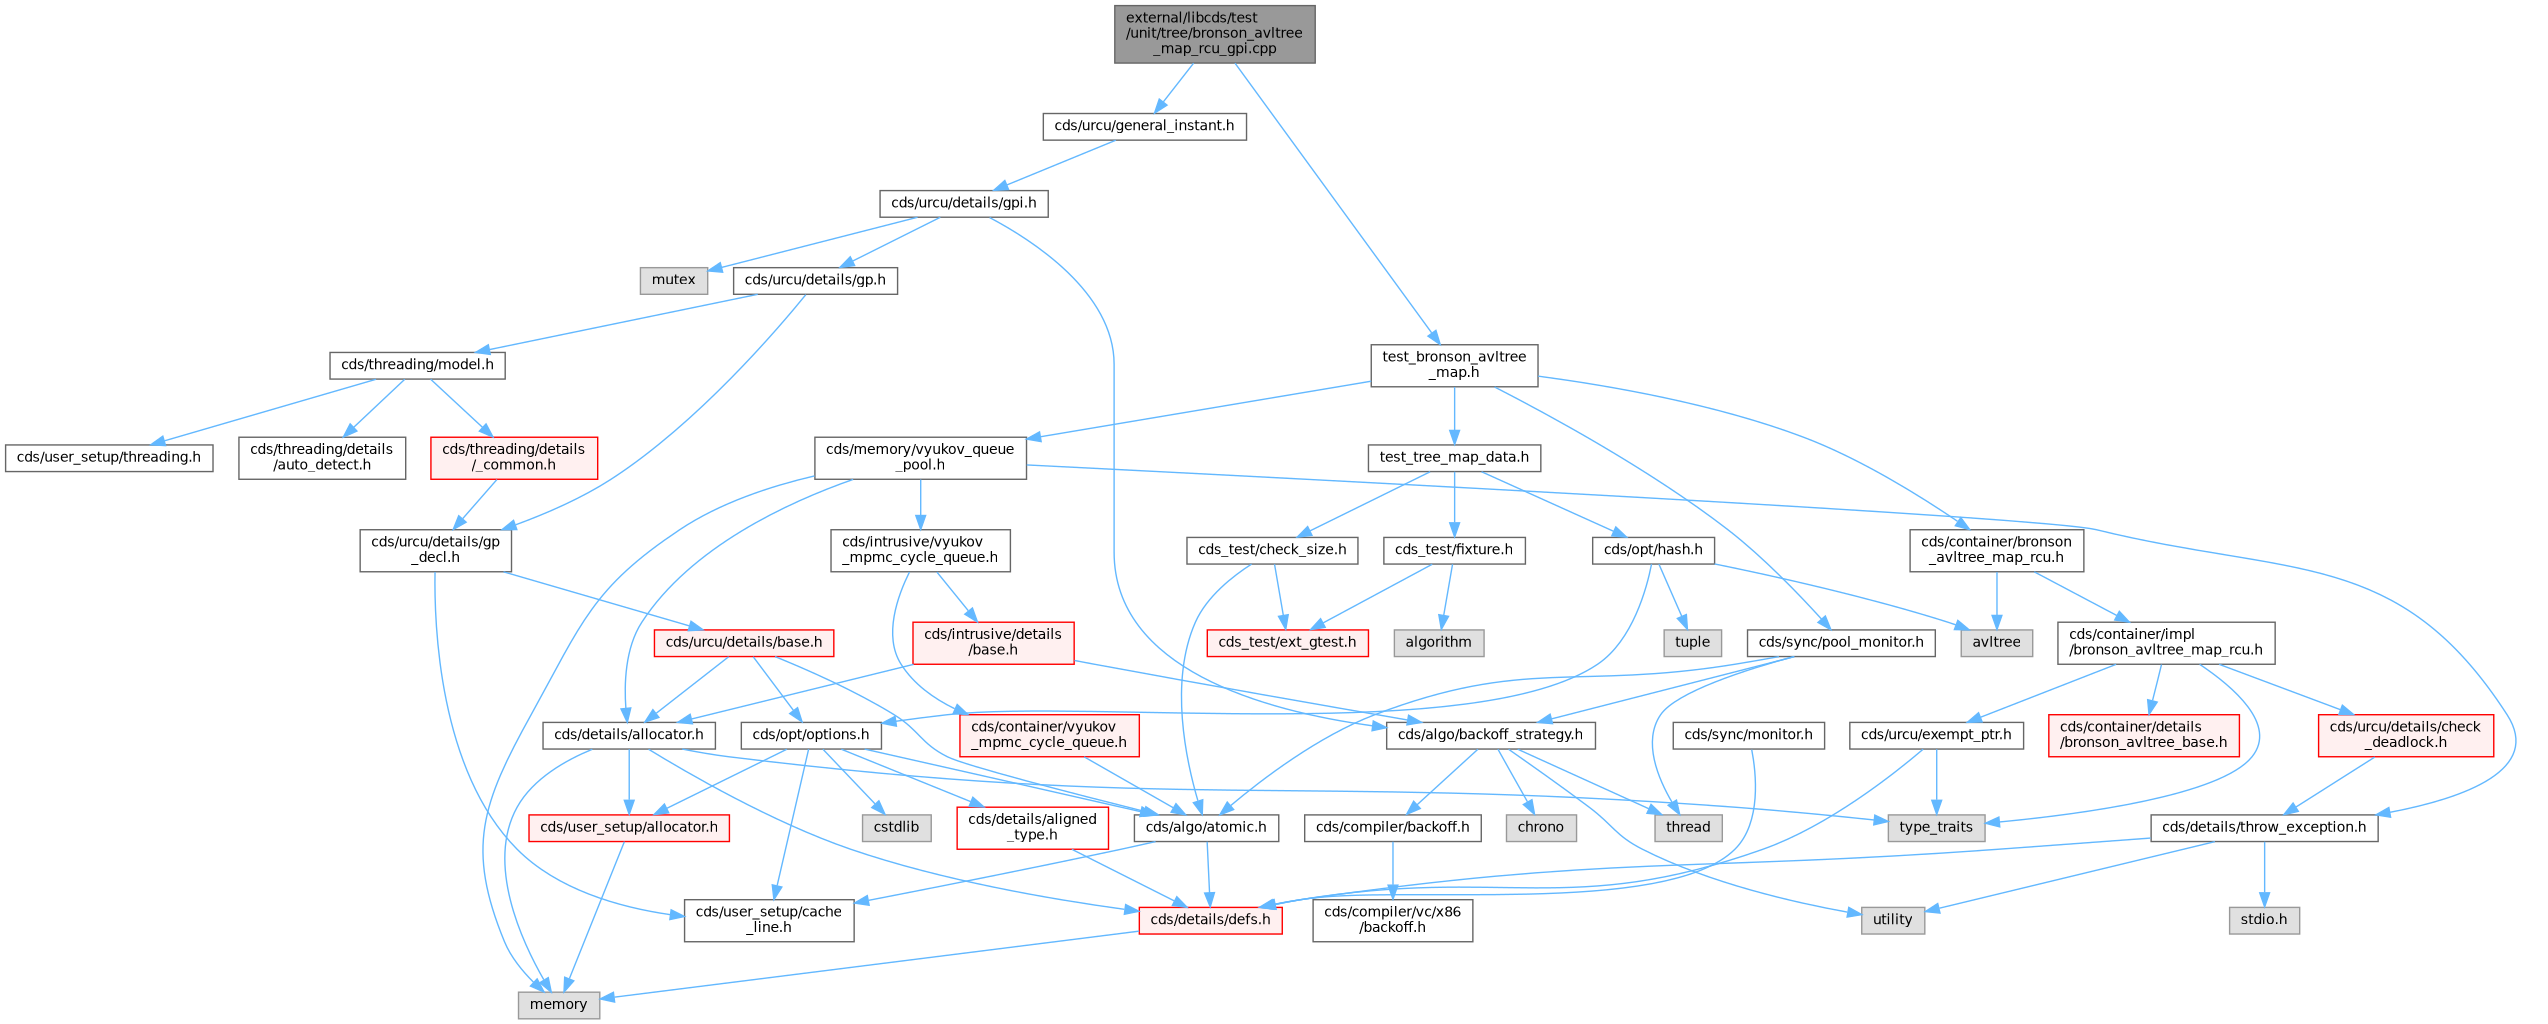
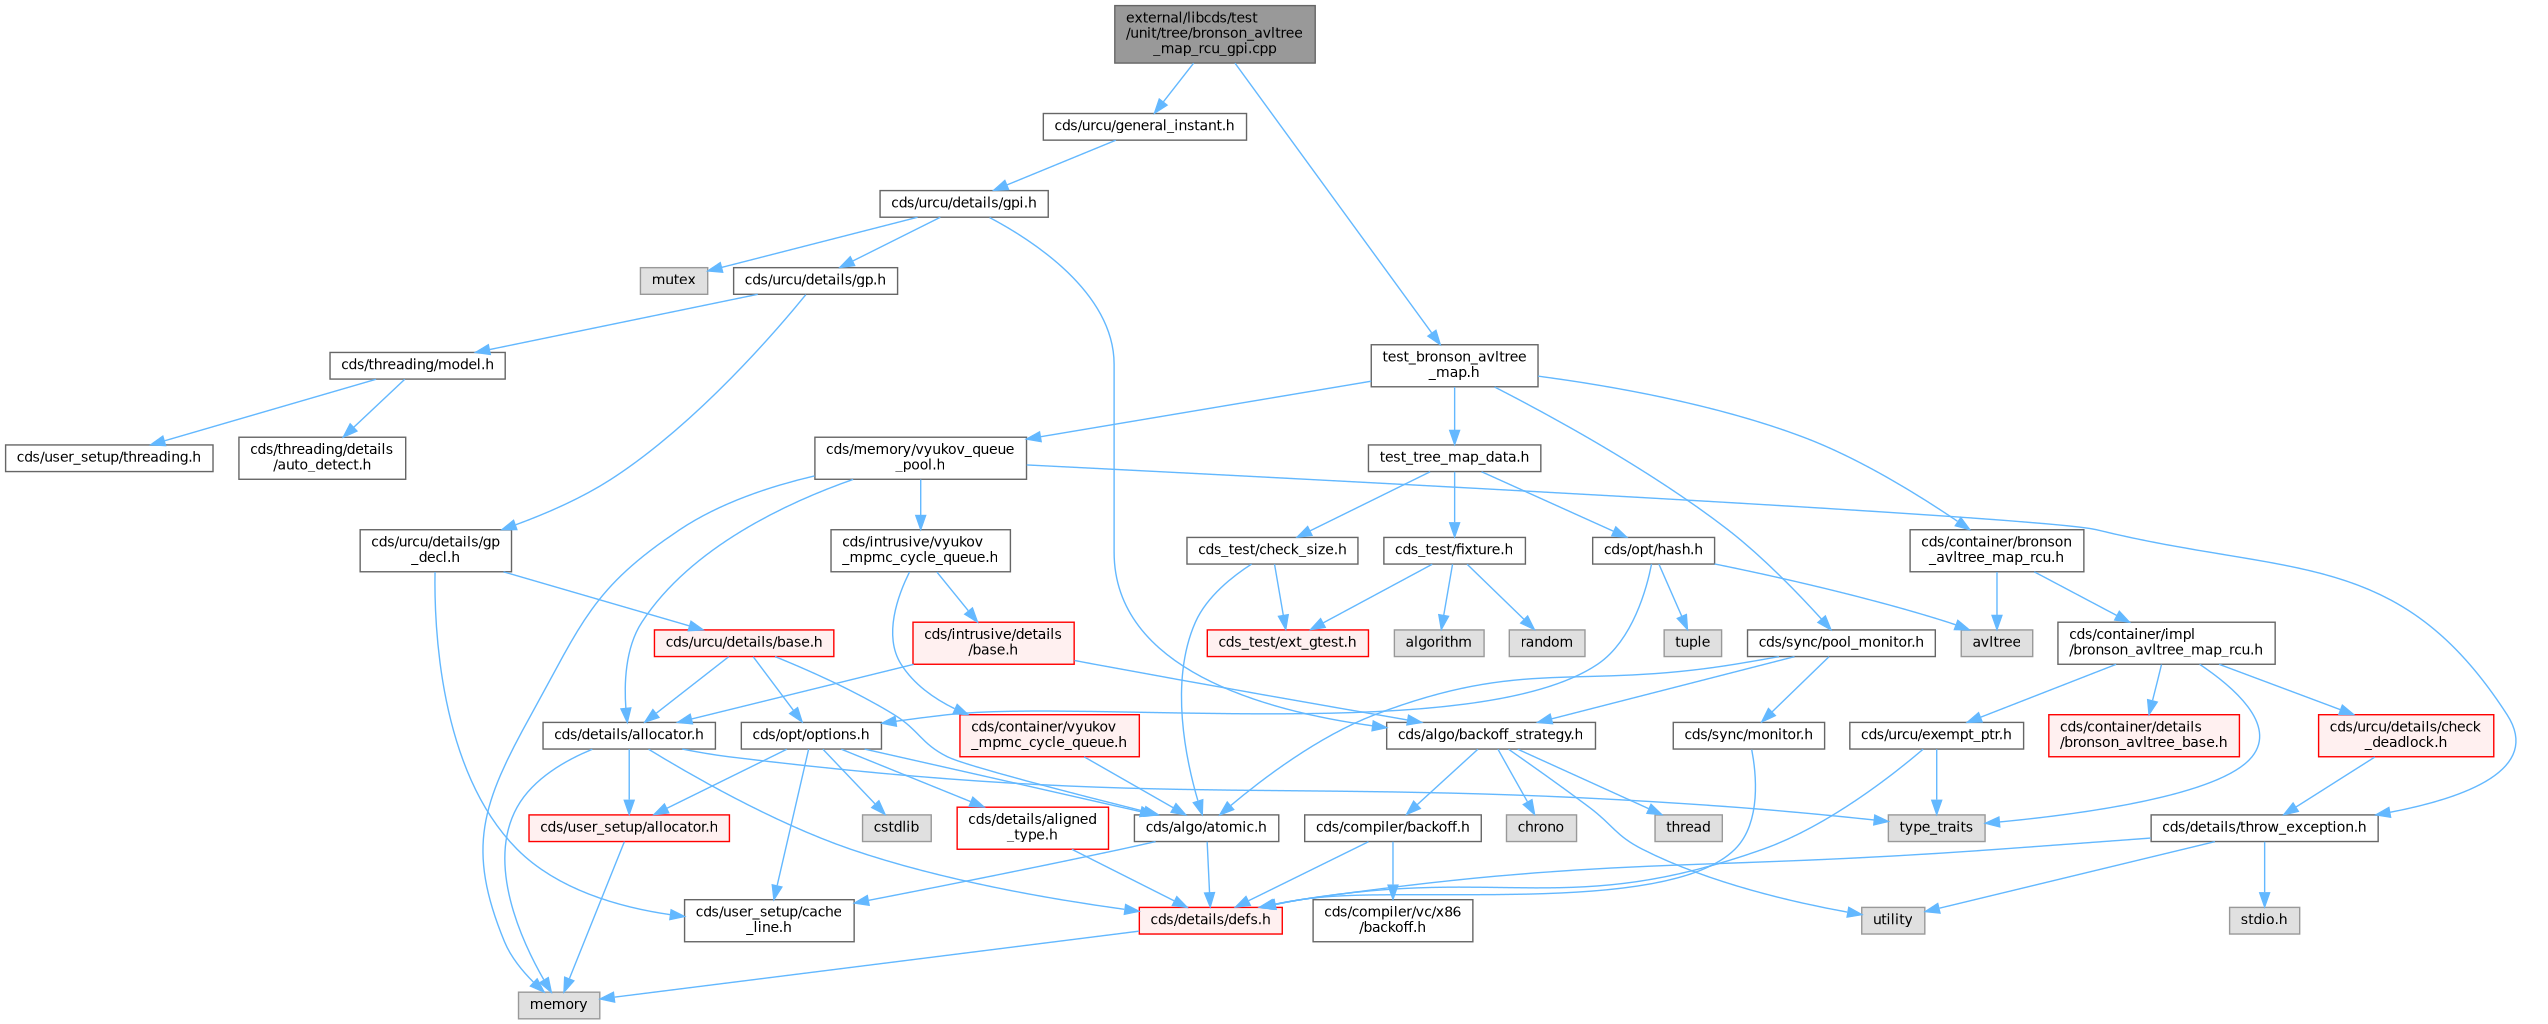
node "cds/threading/details /_common.h": removed
node "random": added
edge "cds/sync/pool_monitor.h" -> "thread": now "cds/sync/pool_monitor.h" -> "cds/sync/monitor.h"
edge "cds/compiler/backoff.h" -> "cds/details/defs.h": added
